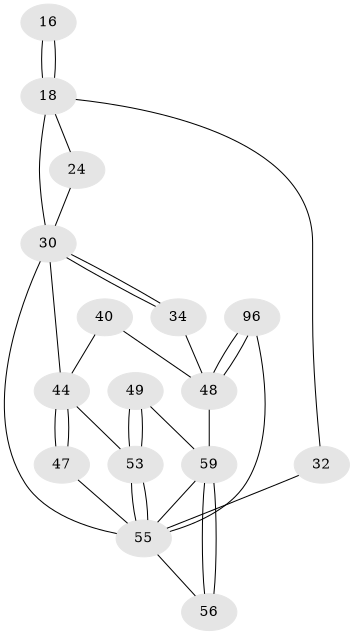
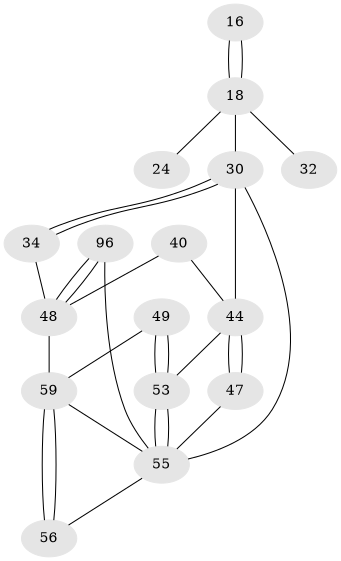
edge "24" -- "30": removed
edge "32" -- "55": removed
